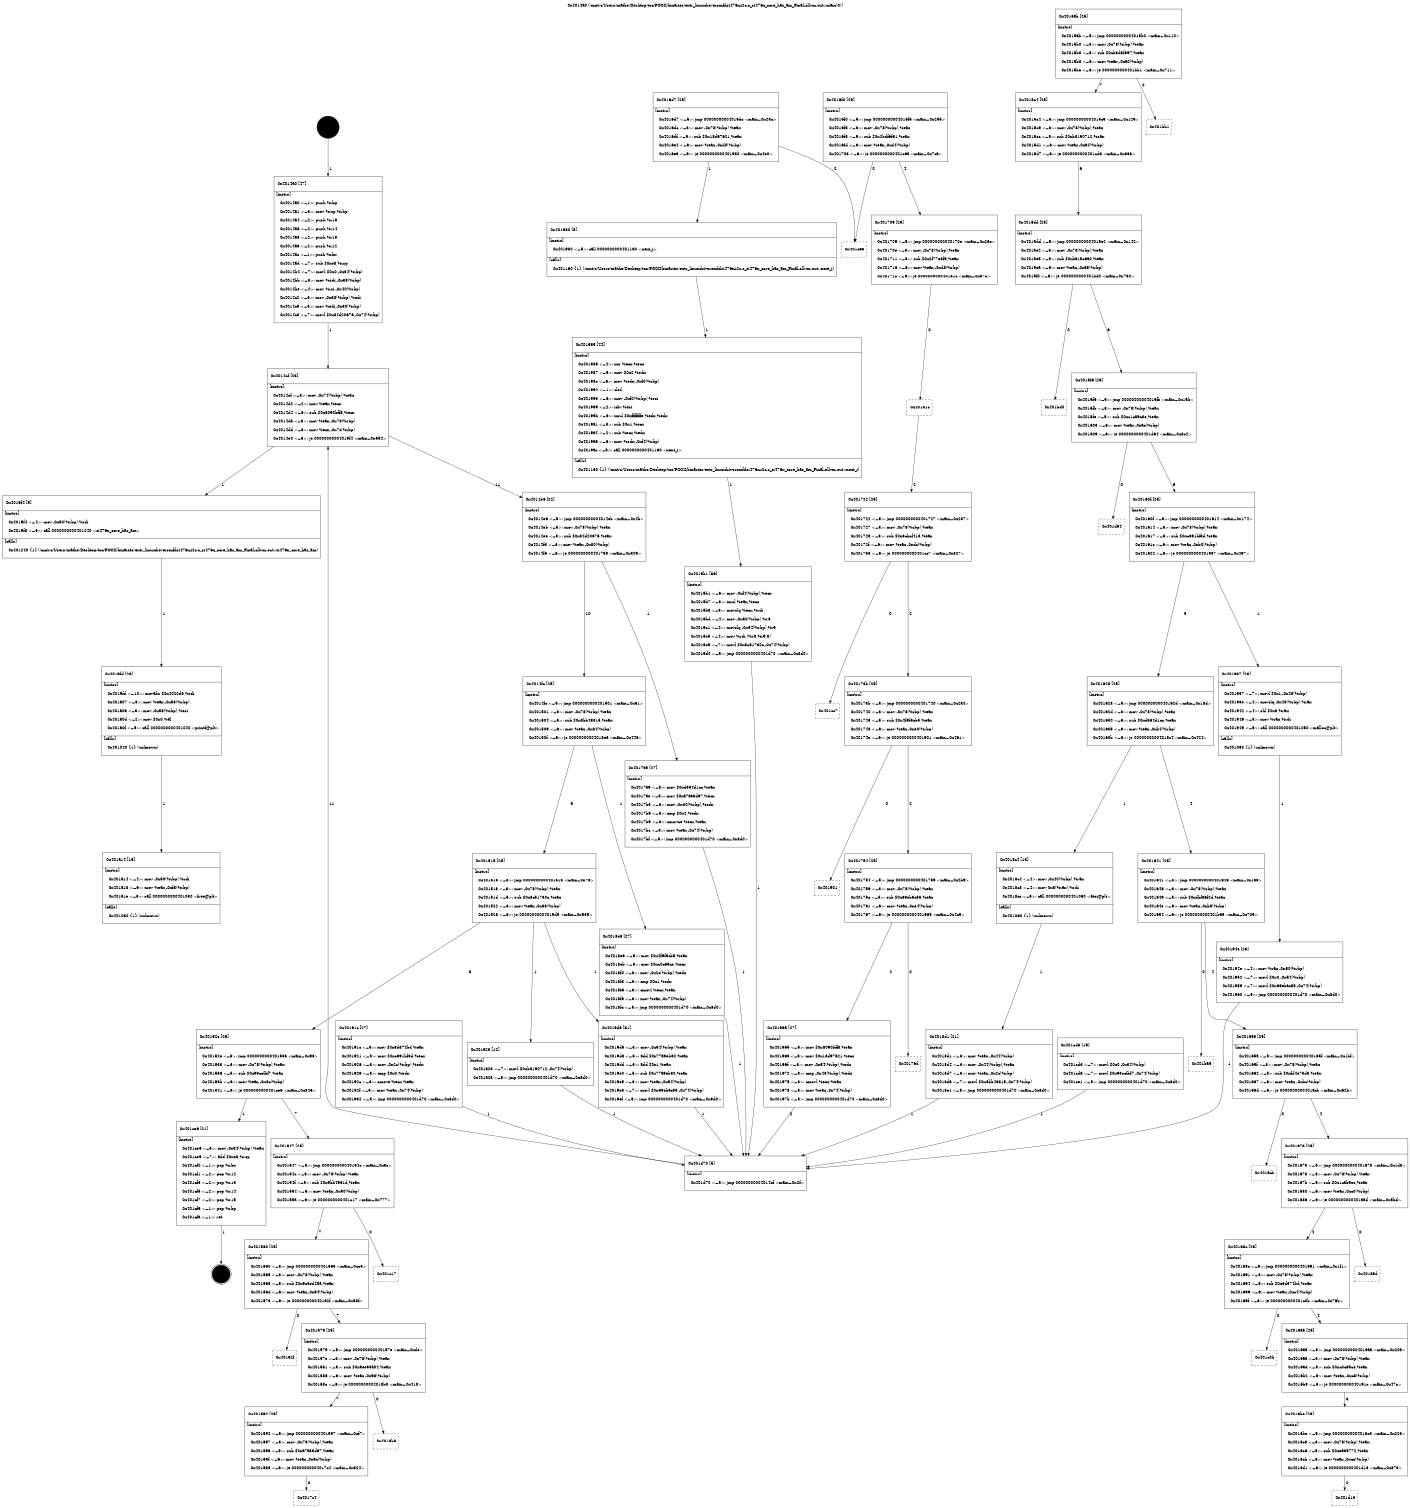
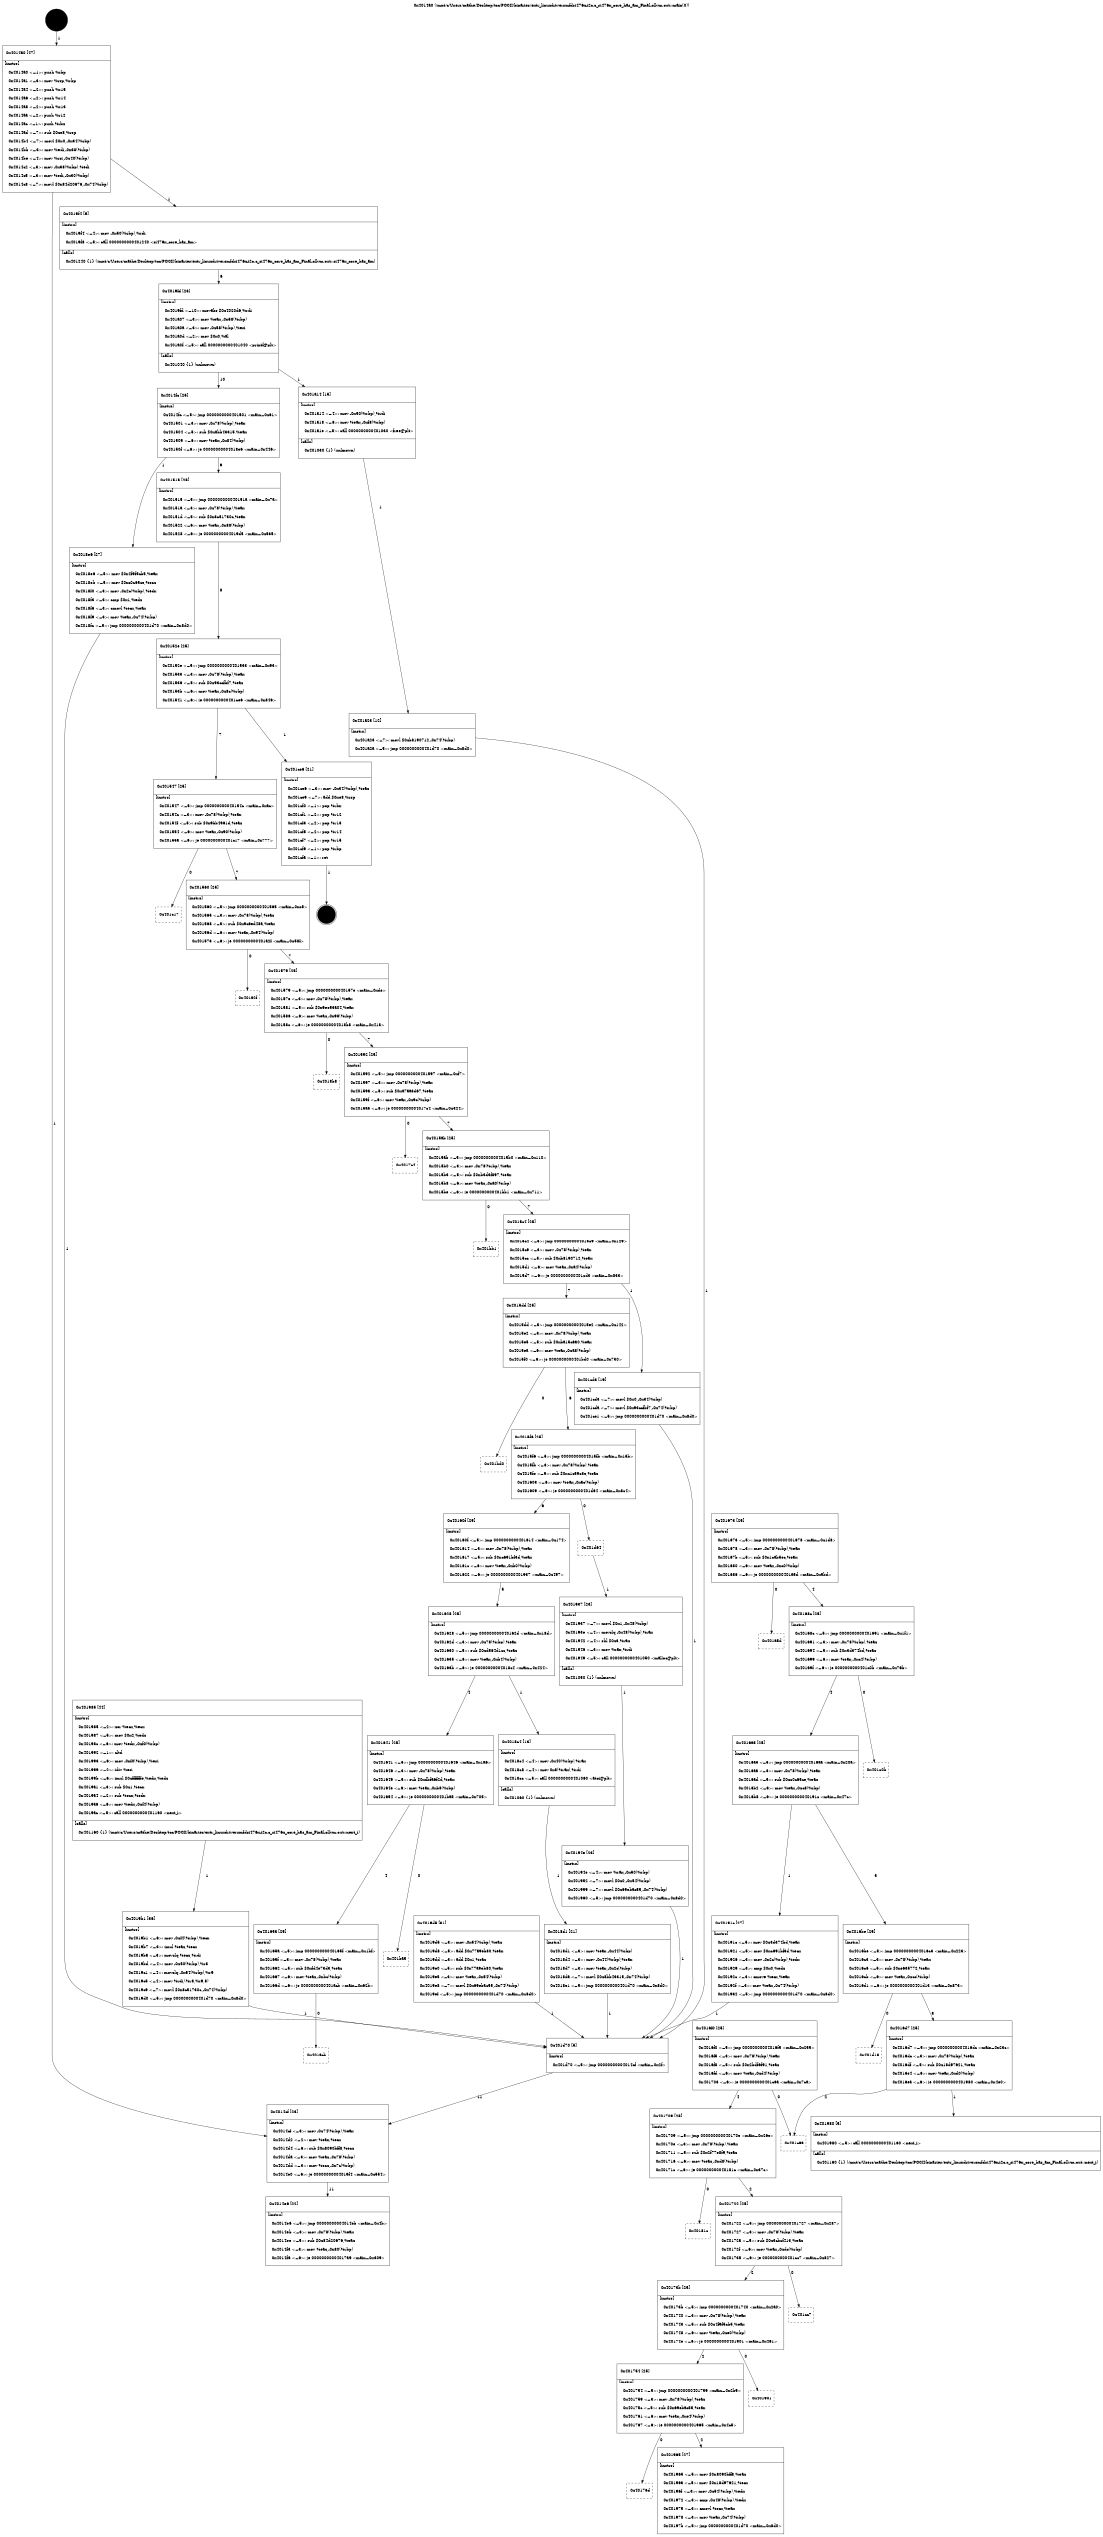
edge "0x4015c4 [25]" -> "0x4015dd [25]": label " 6" -> " 7"
edge "0x401980 [5]" -> "0x401985 [44]": removed, label "1"
edge "0x40181c" -> "0x401722 [25]": now "0x401709 [25]" -> "0x401722 [25]"
edge "0x4014cf [23]" -> "0x4019f4 [9]": now "0x4014a0 [47]" -> "0x4019f4 [9]"
edge "0x40160f [25]" -> "0x401937 [23]": now "0x401d64" -> "0x401937 [23]"
edge "0x4019f4 [9]" -> "0x4019fd [23]": label " 1" -> " 6"
edge "0x4014e6 [22]" -> "0x4014fc [25]": now "0x4019fd [23]" -> "0x4014fc [25]"
node "0x4017a9 [27]": removed
edge "0x401515 [25]" -> "0x4019d5 [31]": removed, label "1"
edge "0x401515 [25]" -> "0x401a23 [12]": now "0x401a14 [15]" -> "0x401a23 [12]"
edge "0x40165a [25]" -> "0x401673 [25]": removed, label "4"
edge "0x401592 [25]" -> "0x4015ab [25]": added, label "7"
edge "0x401965 [27]" -> "0x401d70 [5]": removed, label "2"
edge "0x4015c4 [25]" -> "0x401cd3 [19]": added, label "1"
edge "0x4016a5 [25]" -> "0x40191c [27]": added, label "1"
edge "0x4016be [25]" -> "0x4016d7 [25]": added, label "3"
